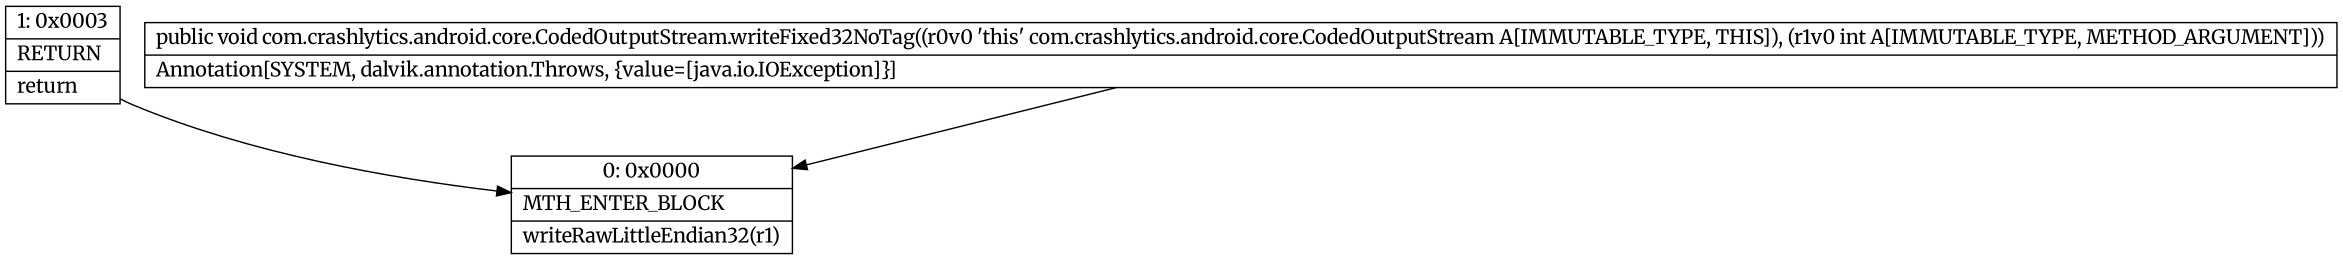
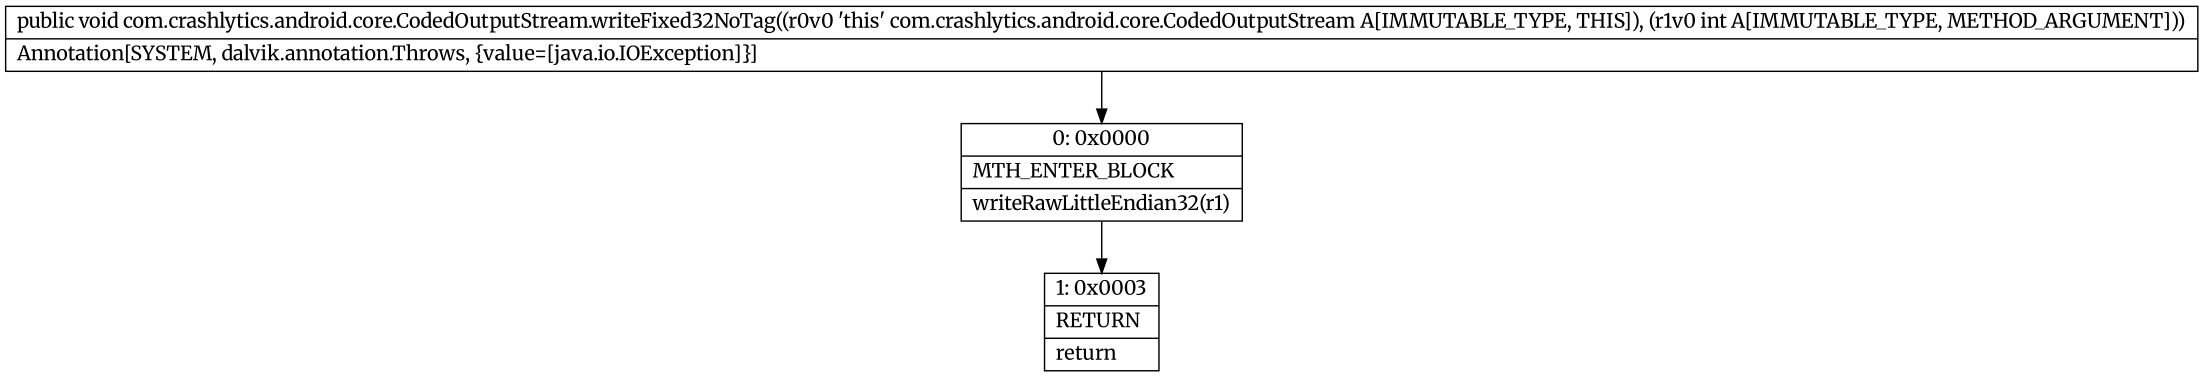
edge "1: 0x0003" -> "0: 0x0000": reversed
